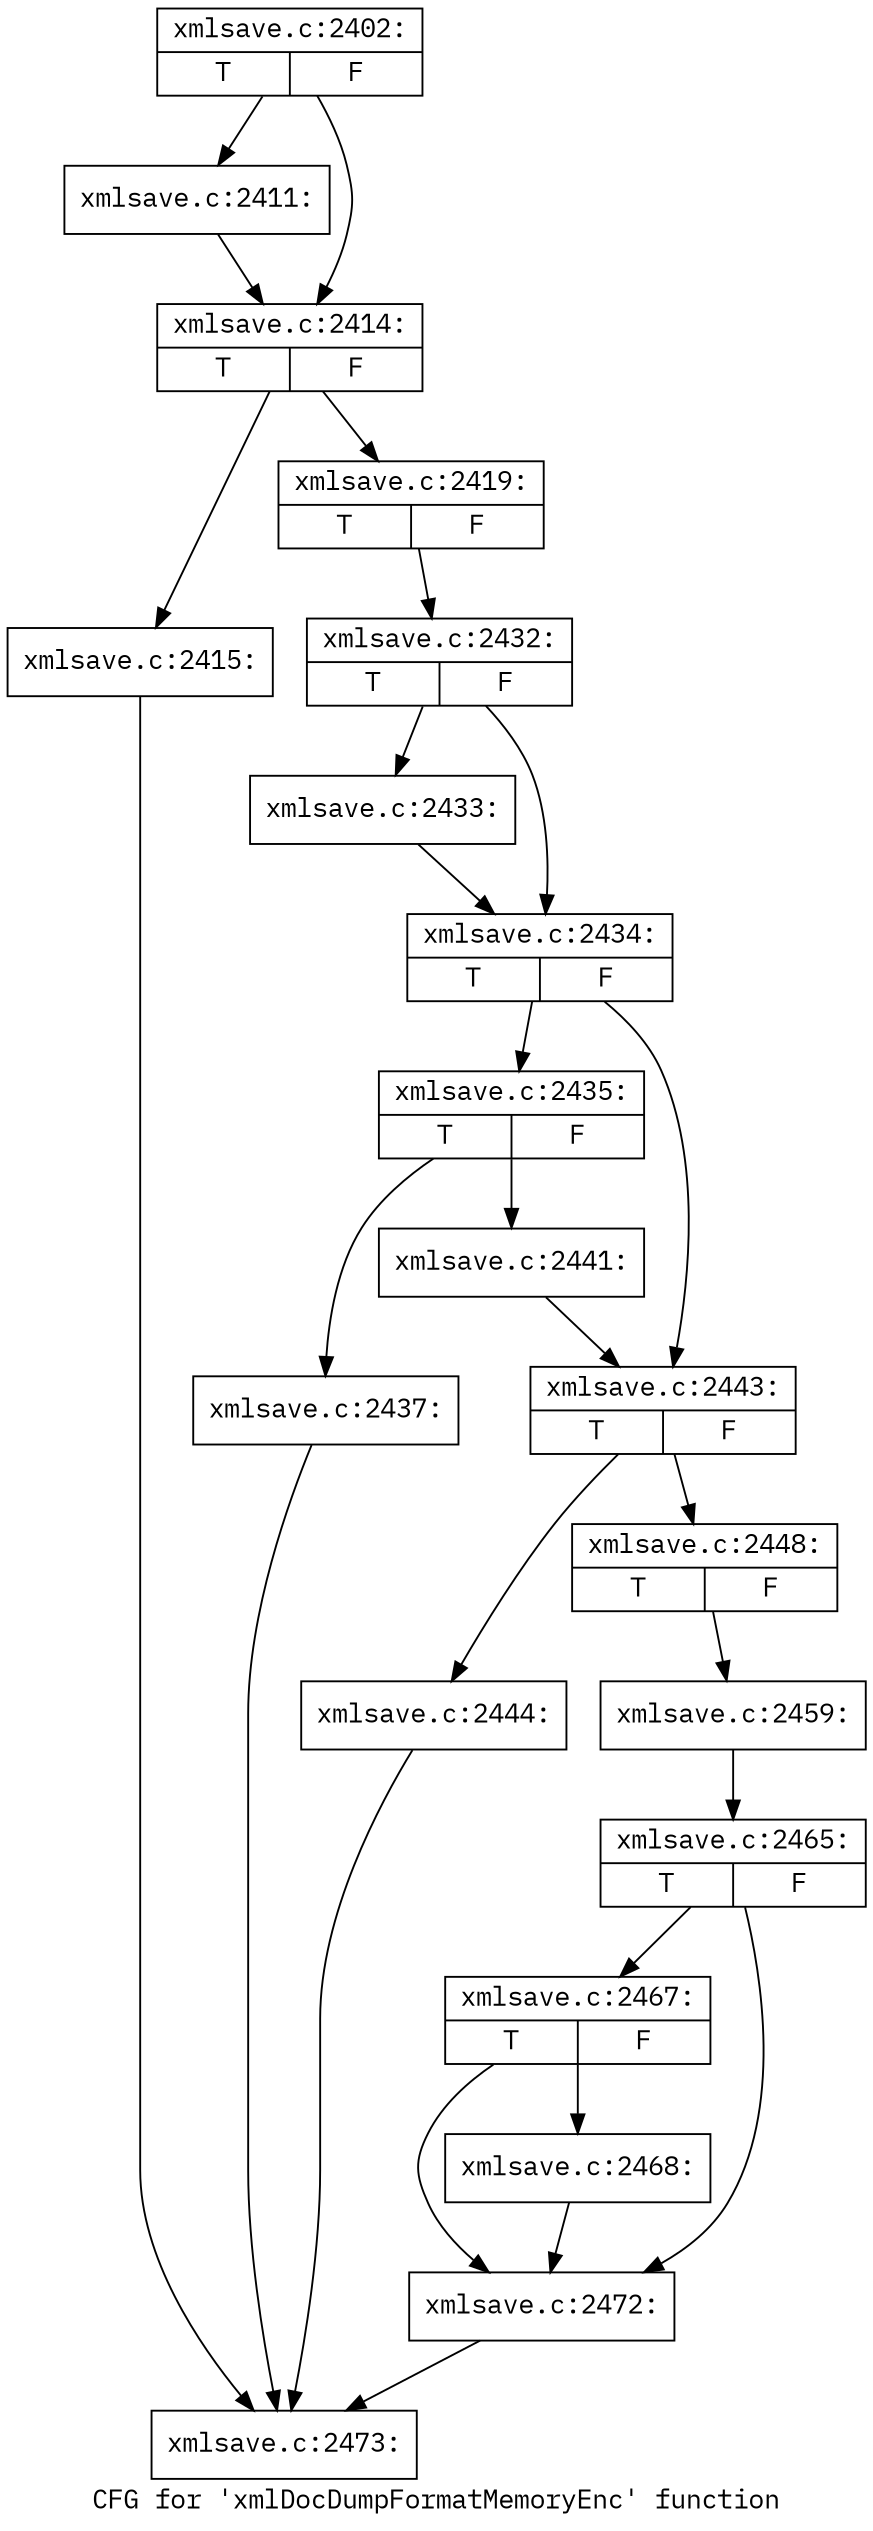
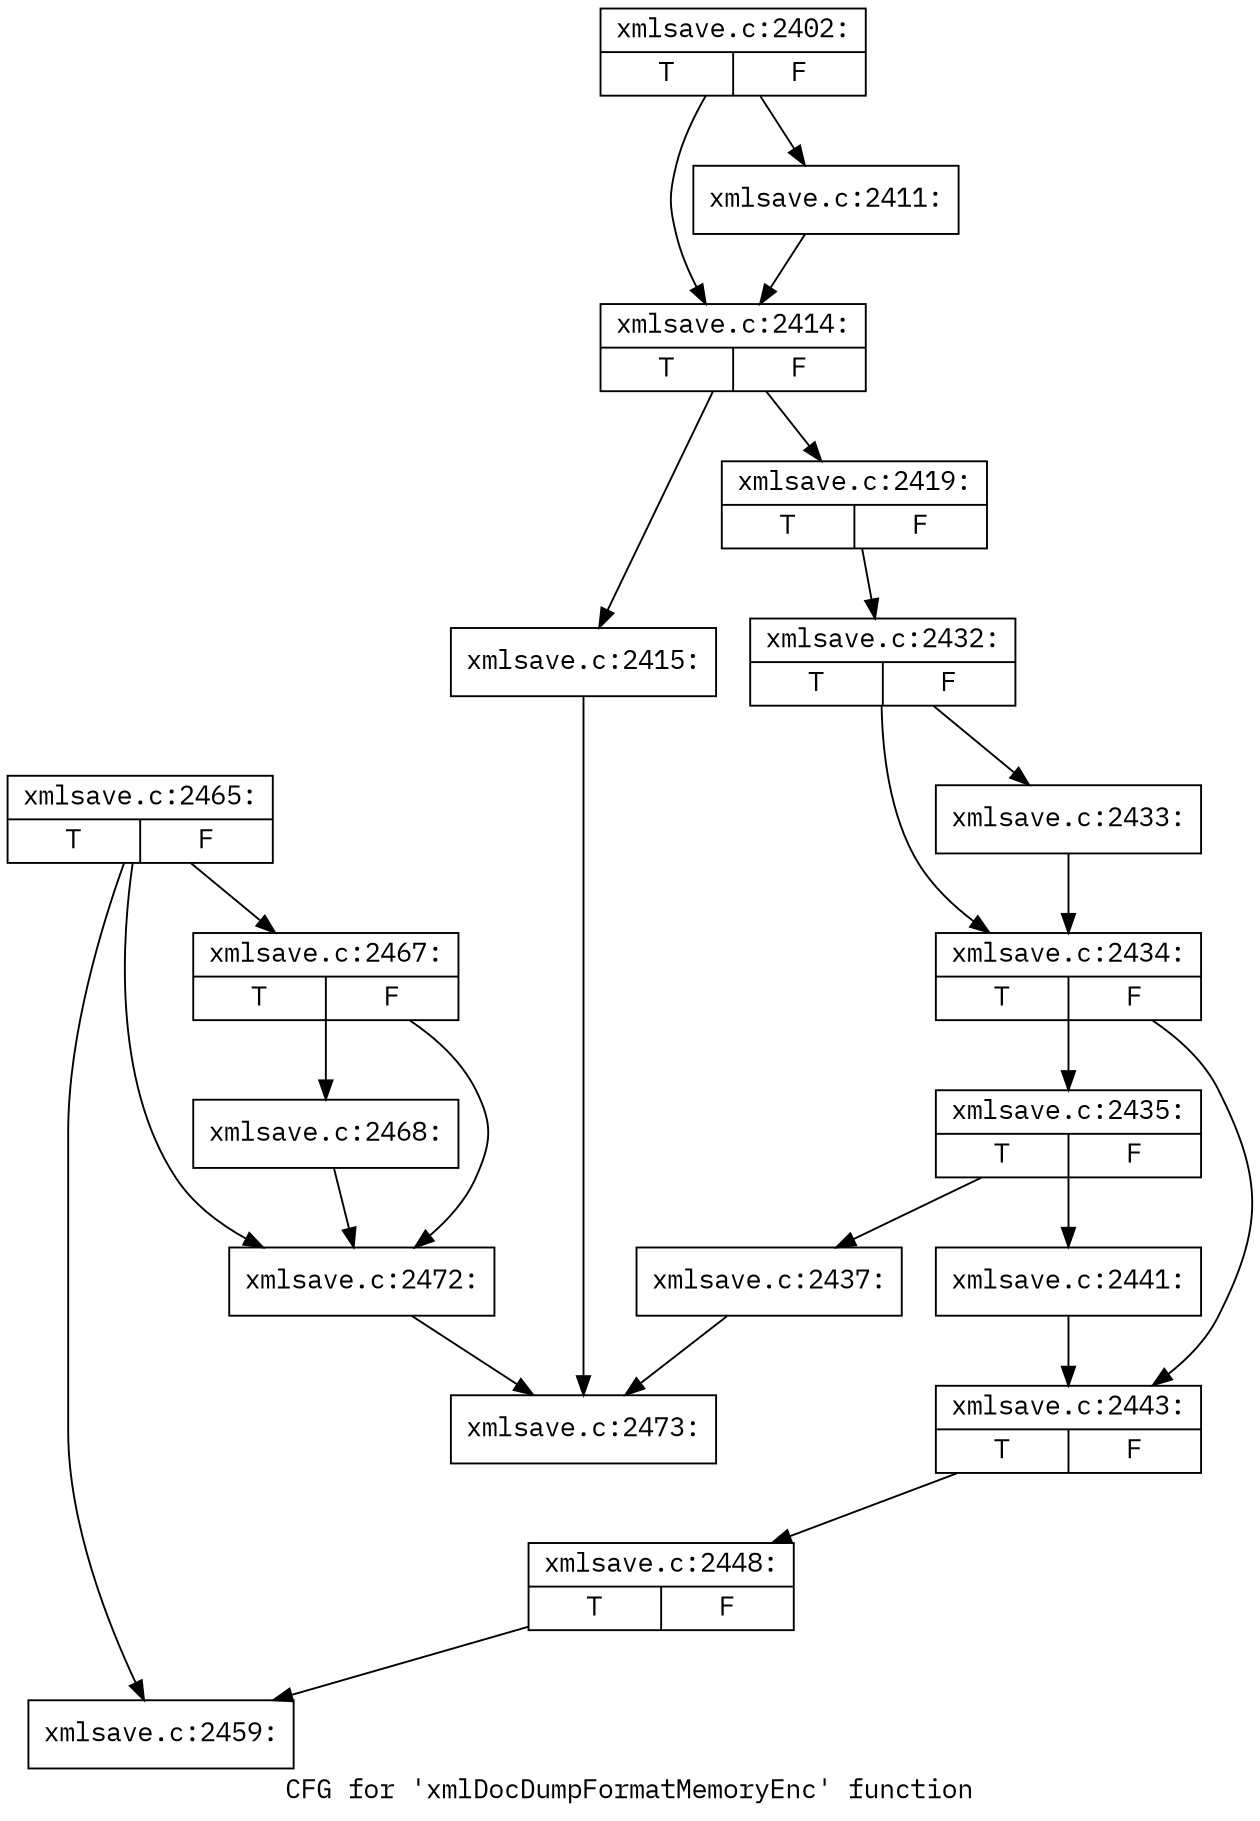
node "xmlsave.c:2444:": removed
edge "xmlsave.c:2459:" -> "xmlsave.c:2465:": reversed
